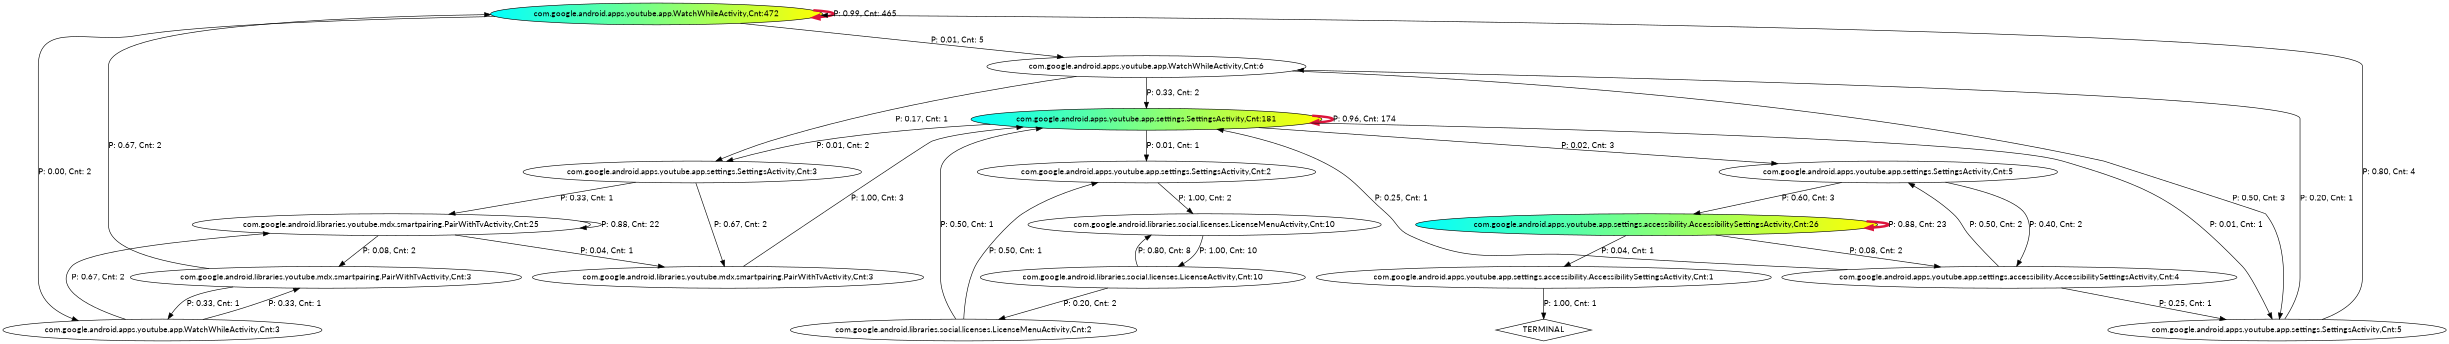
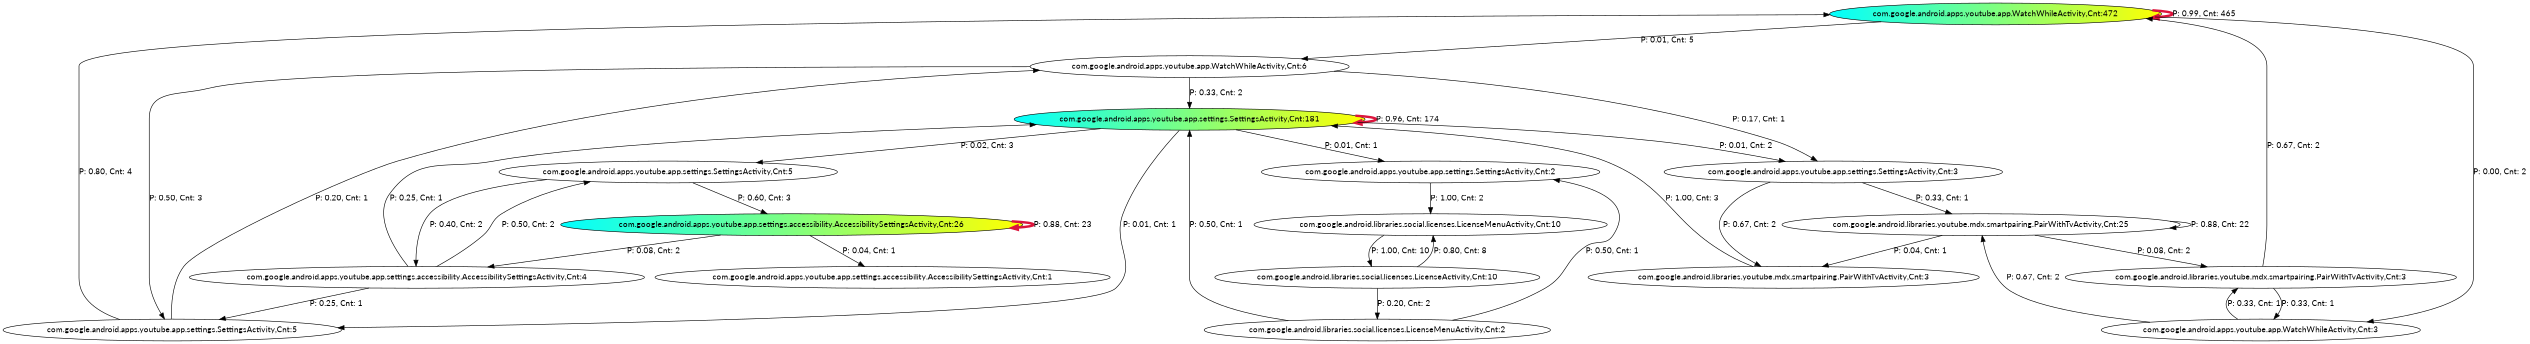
node "TERMINAL": removed
